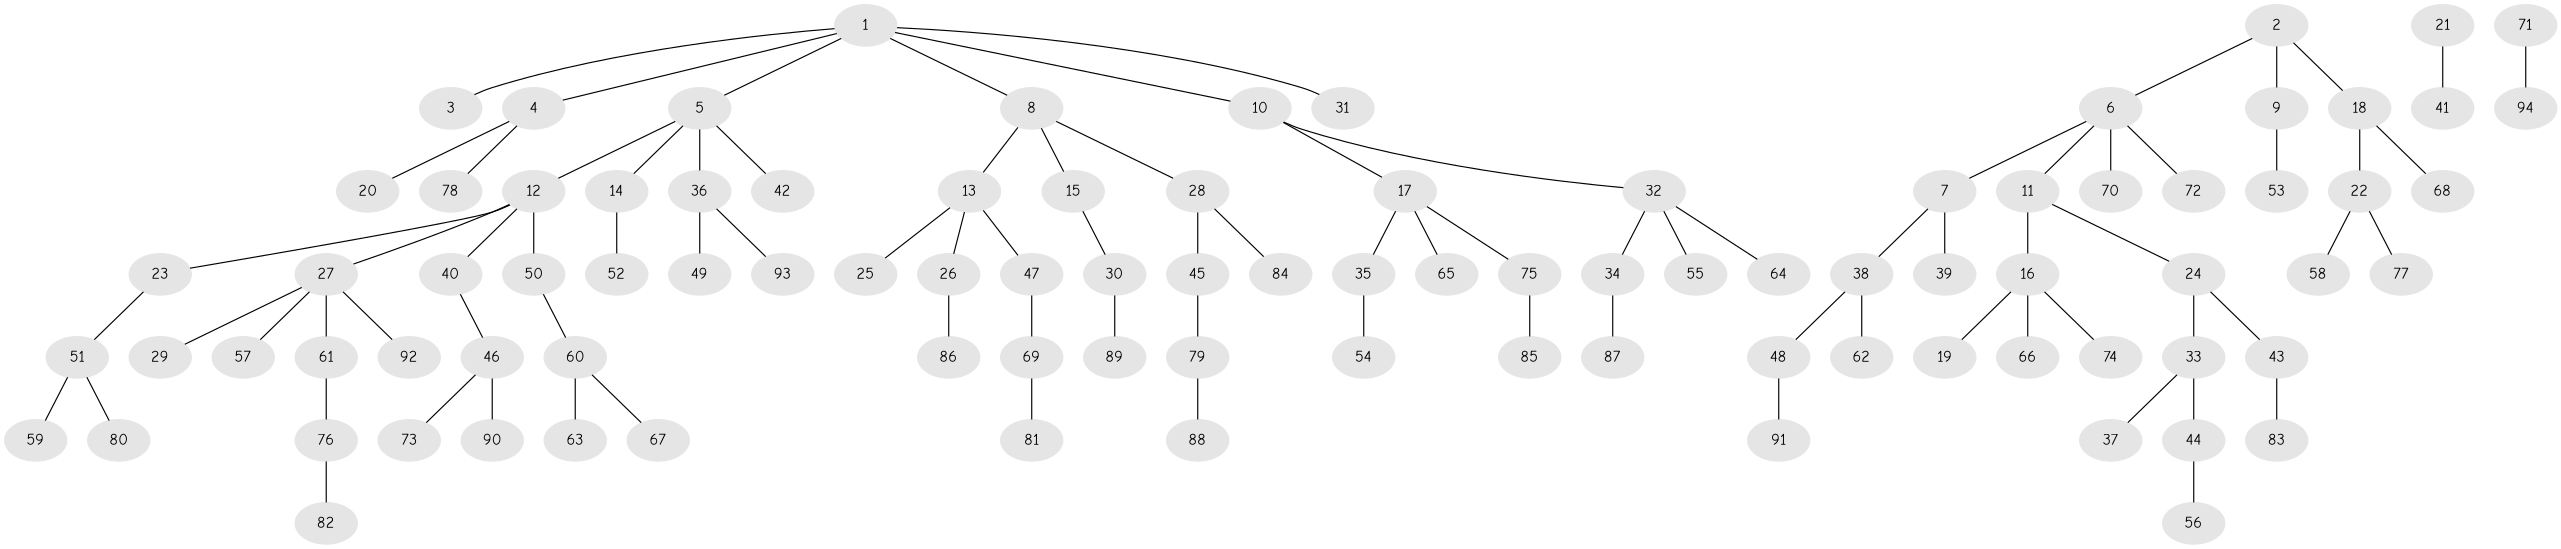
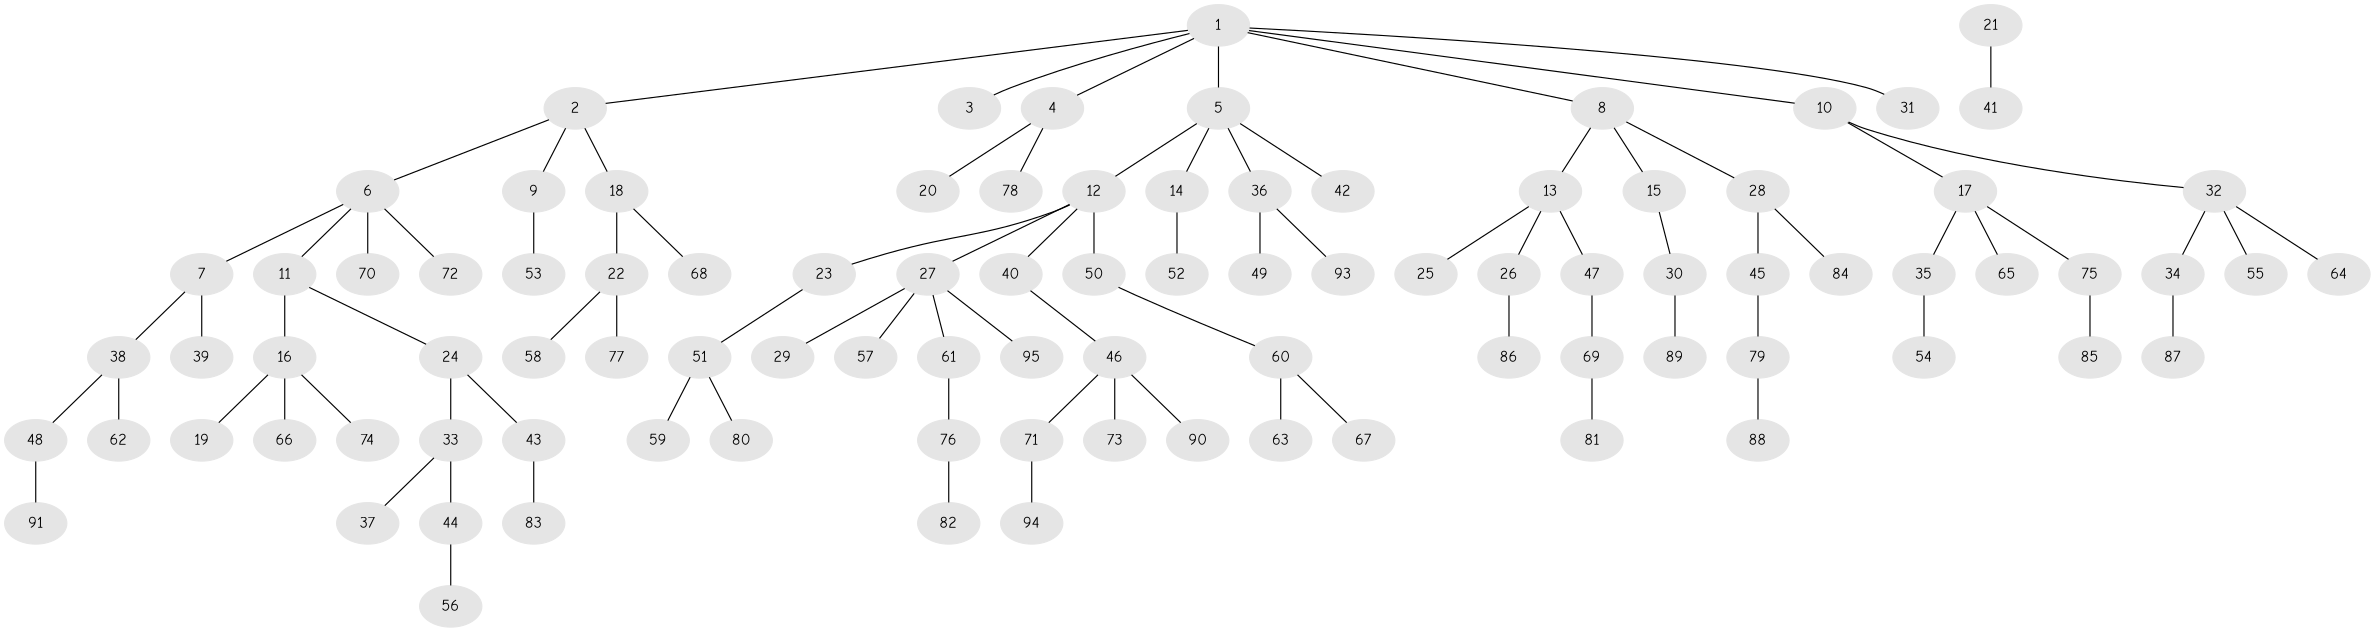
edge "1" -- "2": added
node "92": label "92" -> "95"
edge "46" -- "71": added
